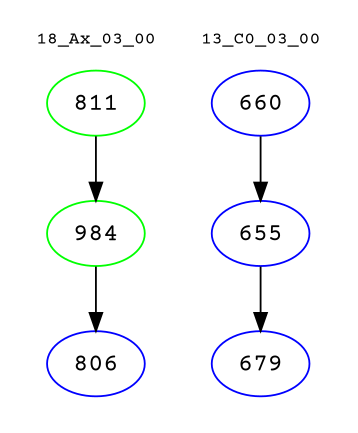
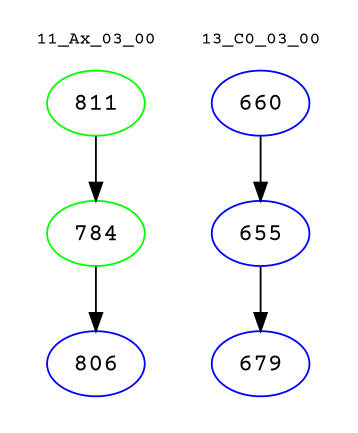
cluster "18_Ax_03_00": label "18_Ax_03_00" -> "11_Ax_03_00"
node "984": label "984" -> "784"
